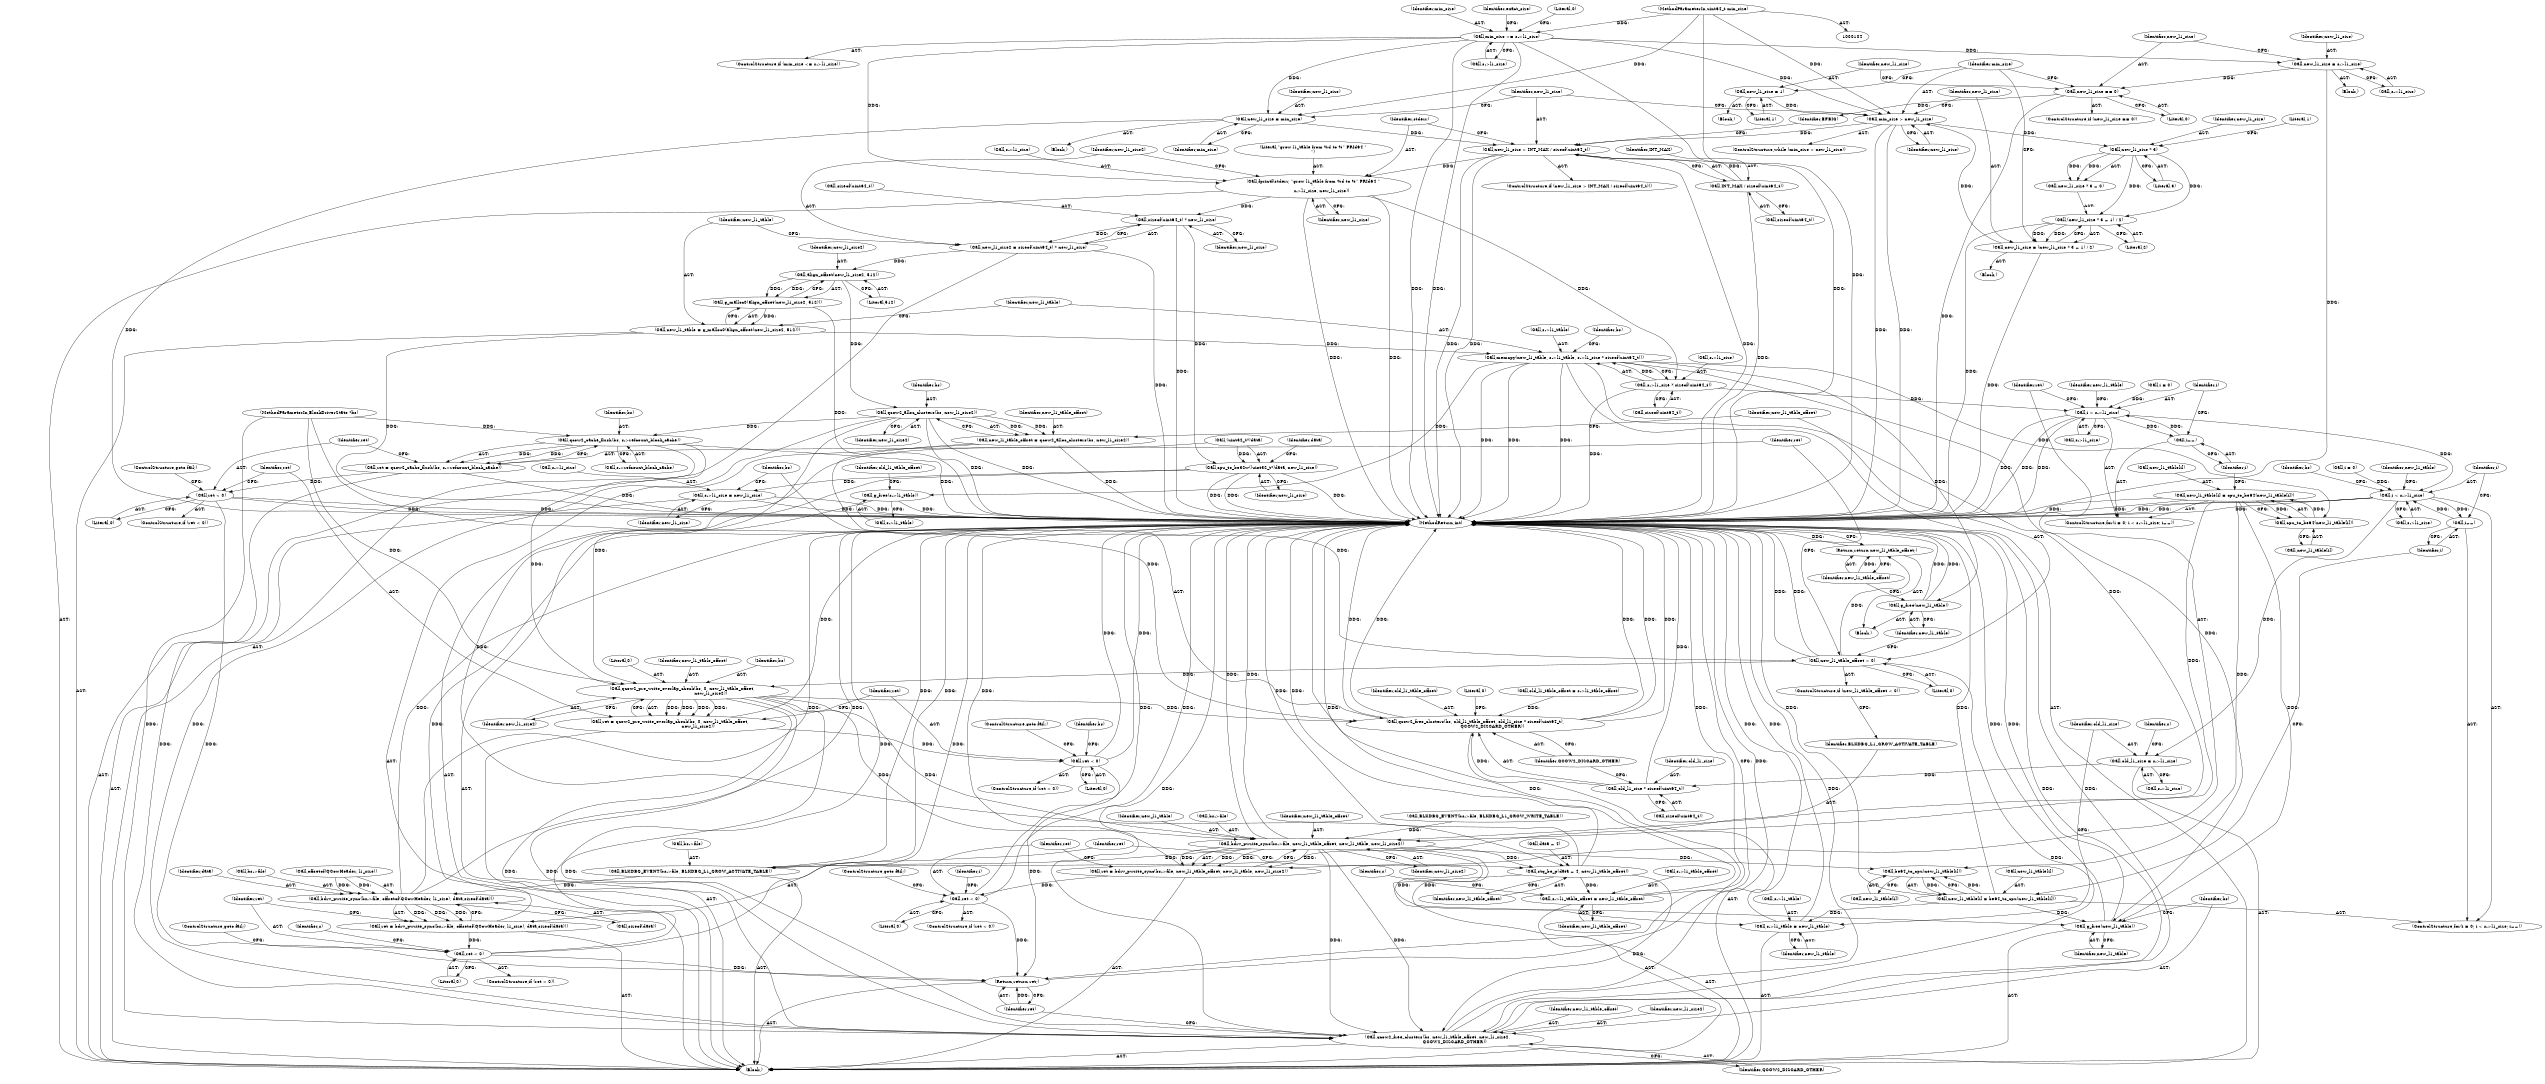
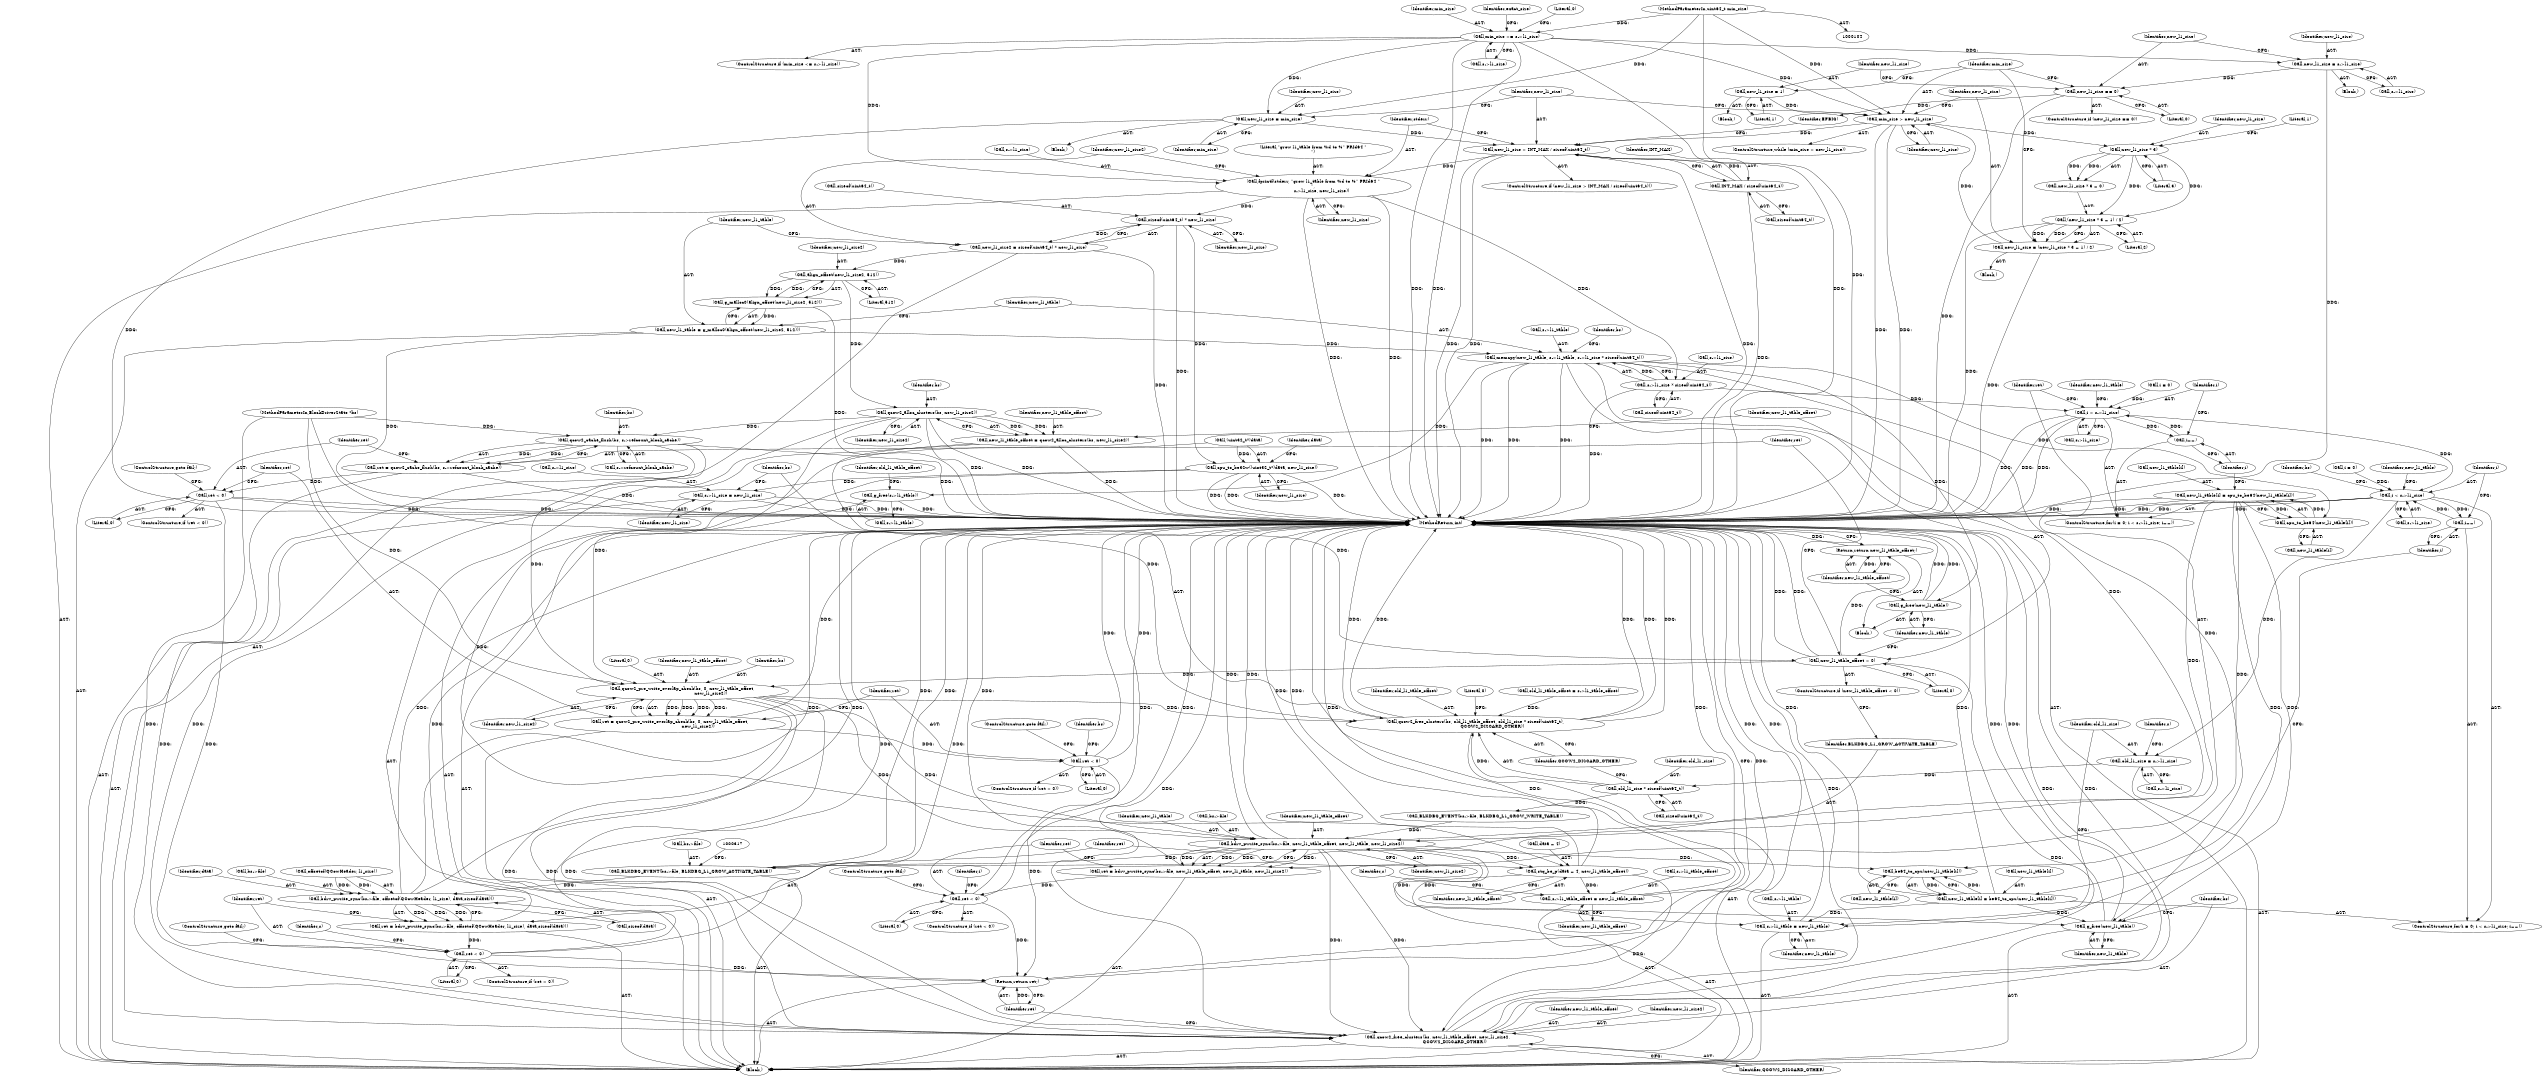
edge "(Call,old_l1_size * sizeof(uint64_t))" -> "(MethodReturn,int)": now "(Call,old_l1_size * sizeof(uint64_t))" -> "(Call,BLKDBG_EVENT(bs->file, BLKDBG_L1_GROW_WRITE_TABLE))"
node "1000317": added
edge "(Call,new_l1_table[i] = cpu_to_be64(new_l1_table[i]))" -> "(Call,s->l1_table = new_l1_table)": added, label "DDG:"
